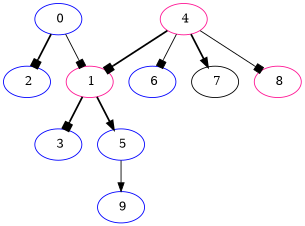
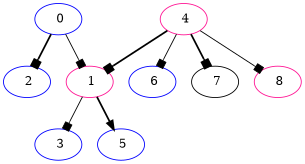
edge "4" -> "7": arrowhead normal -> box
edge "1" -> "3": style bold -> solid
node "9": removed
